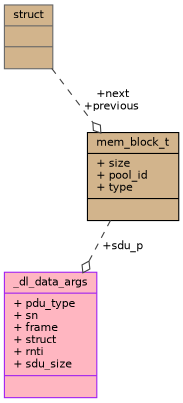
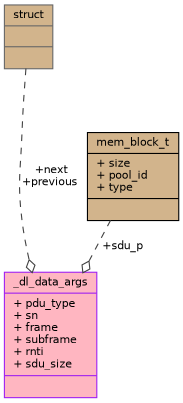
edge "struct" -> "mem_block_t": now "struct" -> "_dl_data_args"
node "_dl_data_args": text "+ struct" -> "+ subframe"
